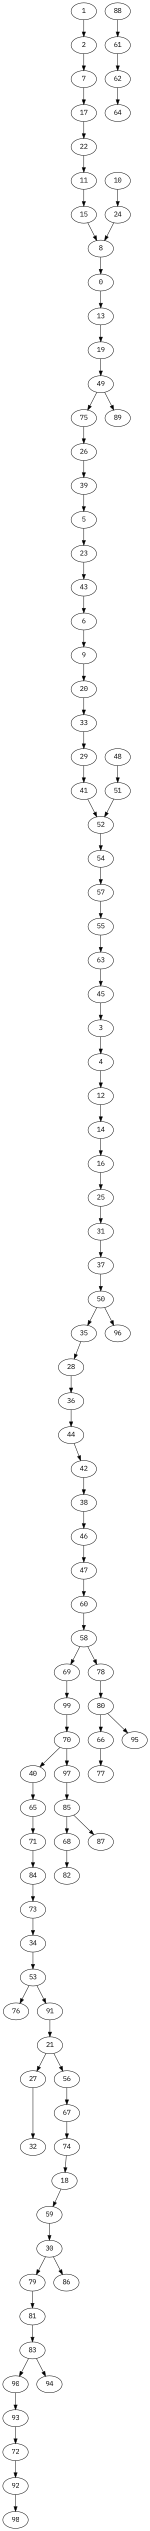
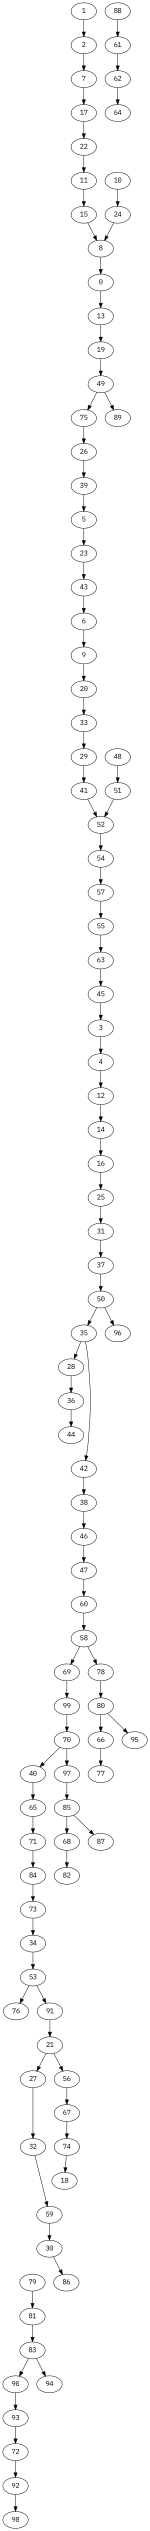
edge "44" -> "42": now "35" -> "42"
edge "18" -> "59": now "32" -> "59"
edge "30" -> "79": removed
